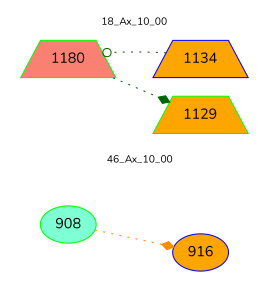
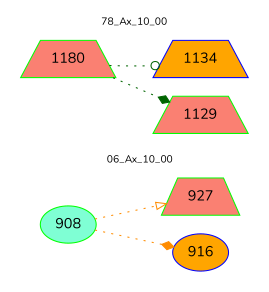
cluster "18_Ax_10_00": label "18_Ax_10_00" -> "78_Ax_10_00"
edge "1134" -> "1180": reversed
node "1129": fillcolor orange -> salmon
cluster "46_Ax_10_00": label "46_Ax_10_00" -> "06_Ax_10_00"
node "927": added
